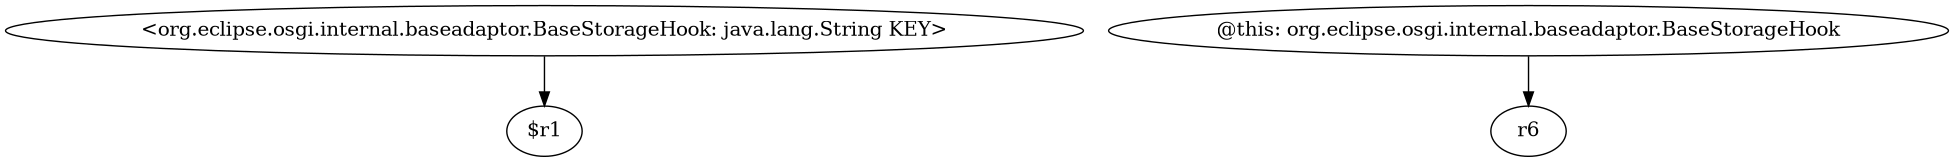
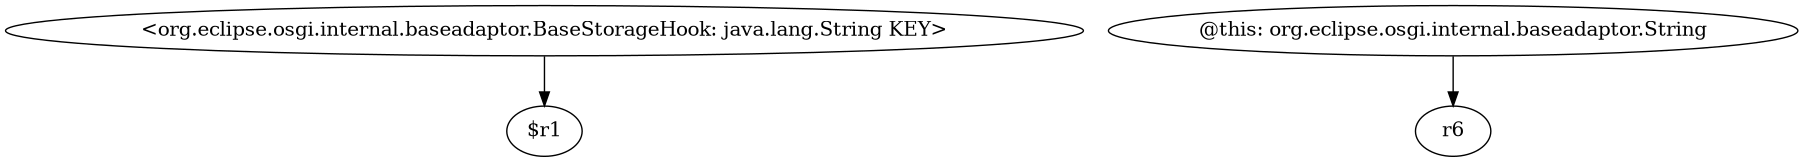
node "@this: org.eclipse.osgi.internal.baseadaptor.BaseStorageHook": label "@this: org.eclipse.osgi.internal.baseadaptor.BaseStorageHook" -> "@this: org.eclipse.osgi.internal.baseadaptor.String"
